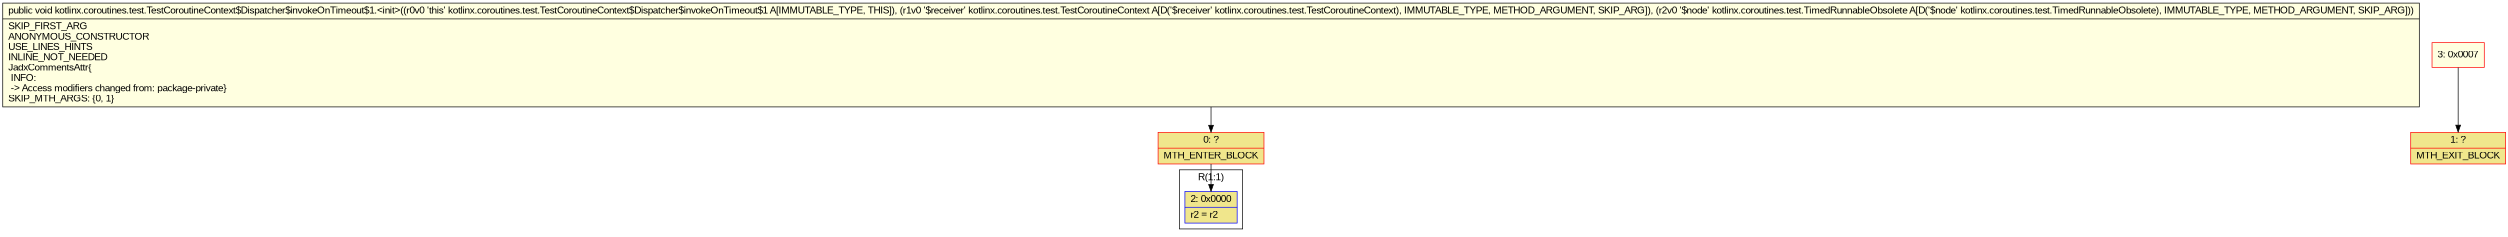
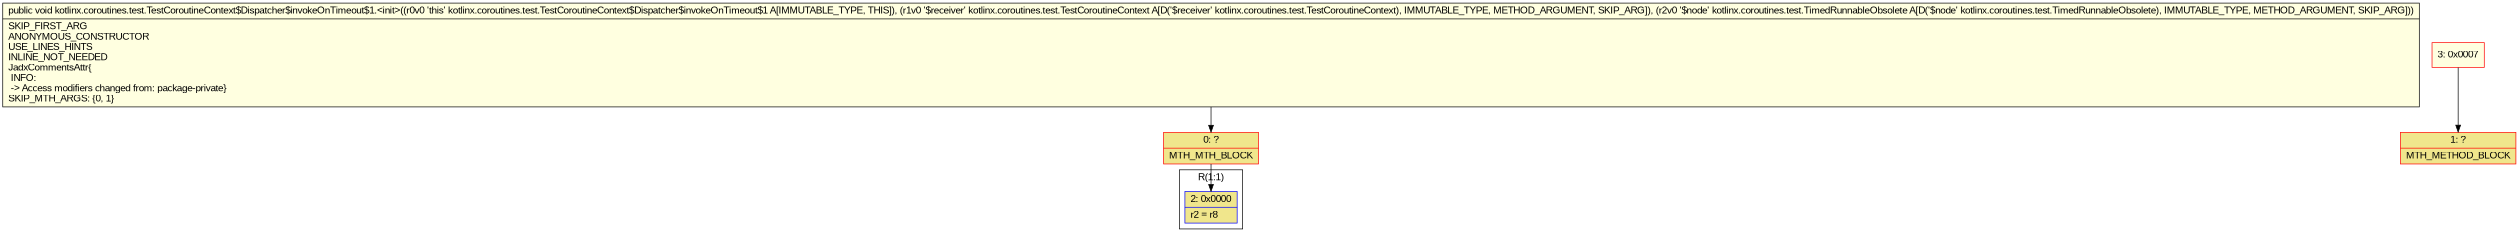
node "0: ?": text "MTH_ENTER_BLOCK" -> "MTH_MTH_BLOCK"
node "1: ?": text "MTH_EXIT_BLOCK" -> "MTH_METHOD_BLOCK"
node "2: 0x0000": text "r2 = r2" -> "r2 = r8"
